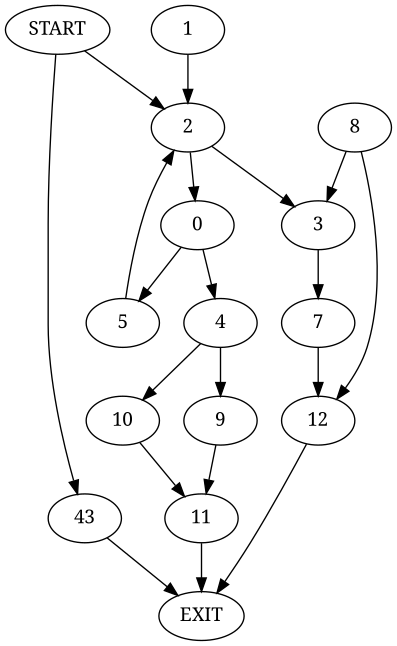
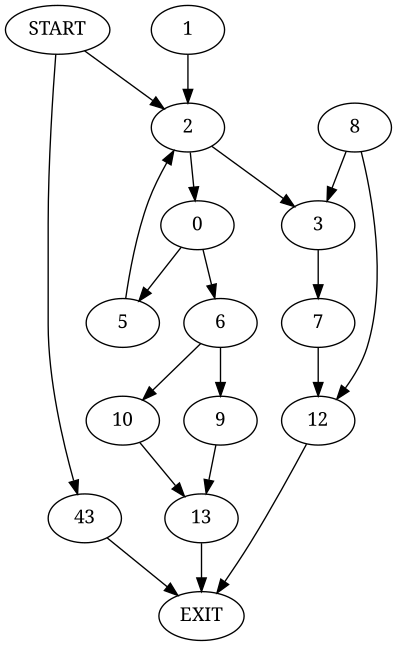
node "4": label "4" -> "6"
node "11": label "11" -> "13"
